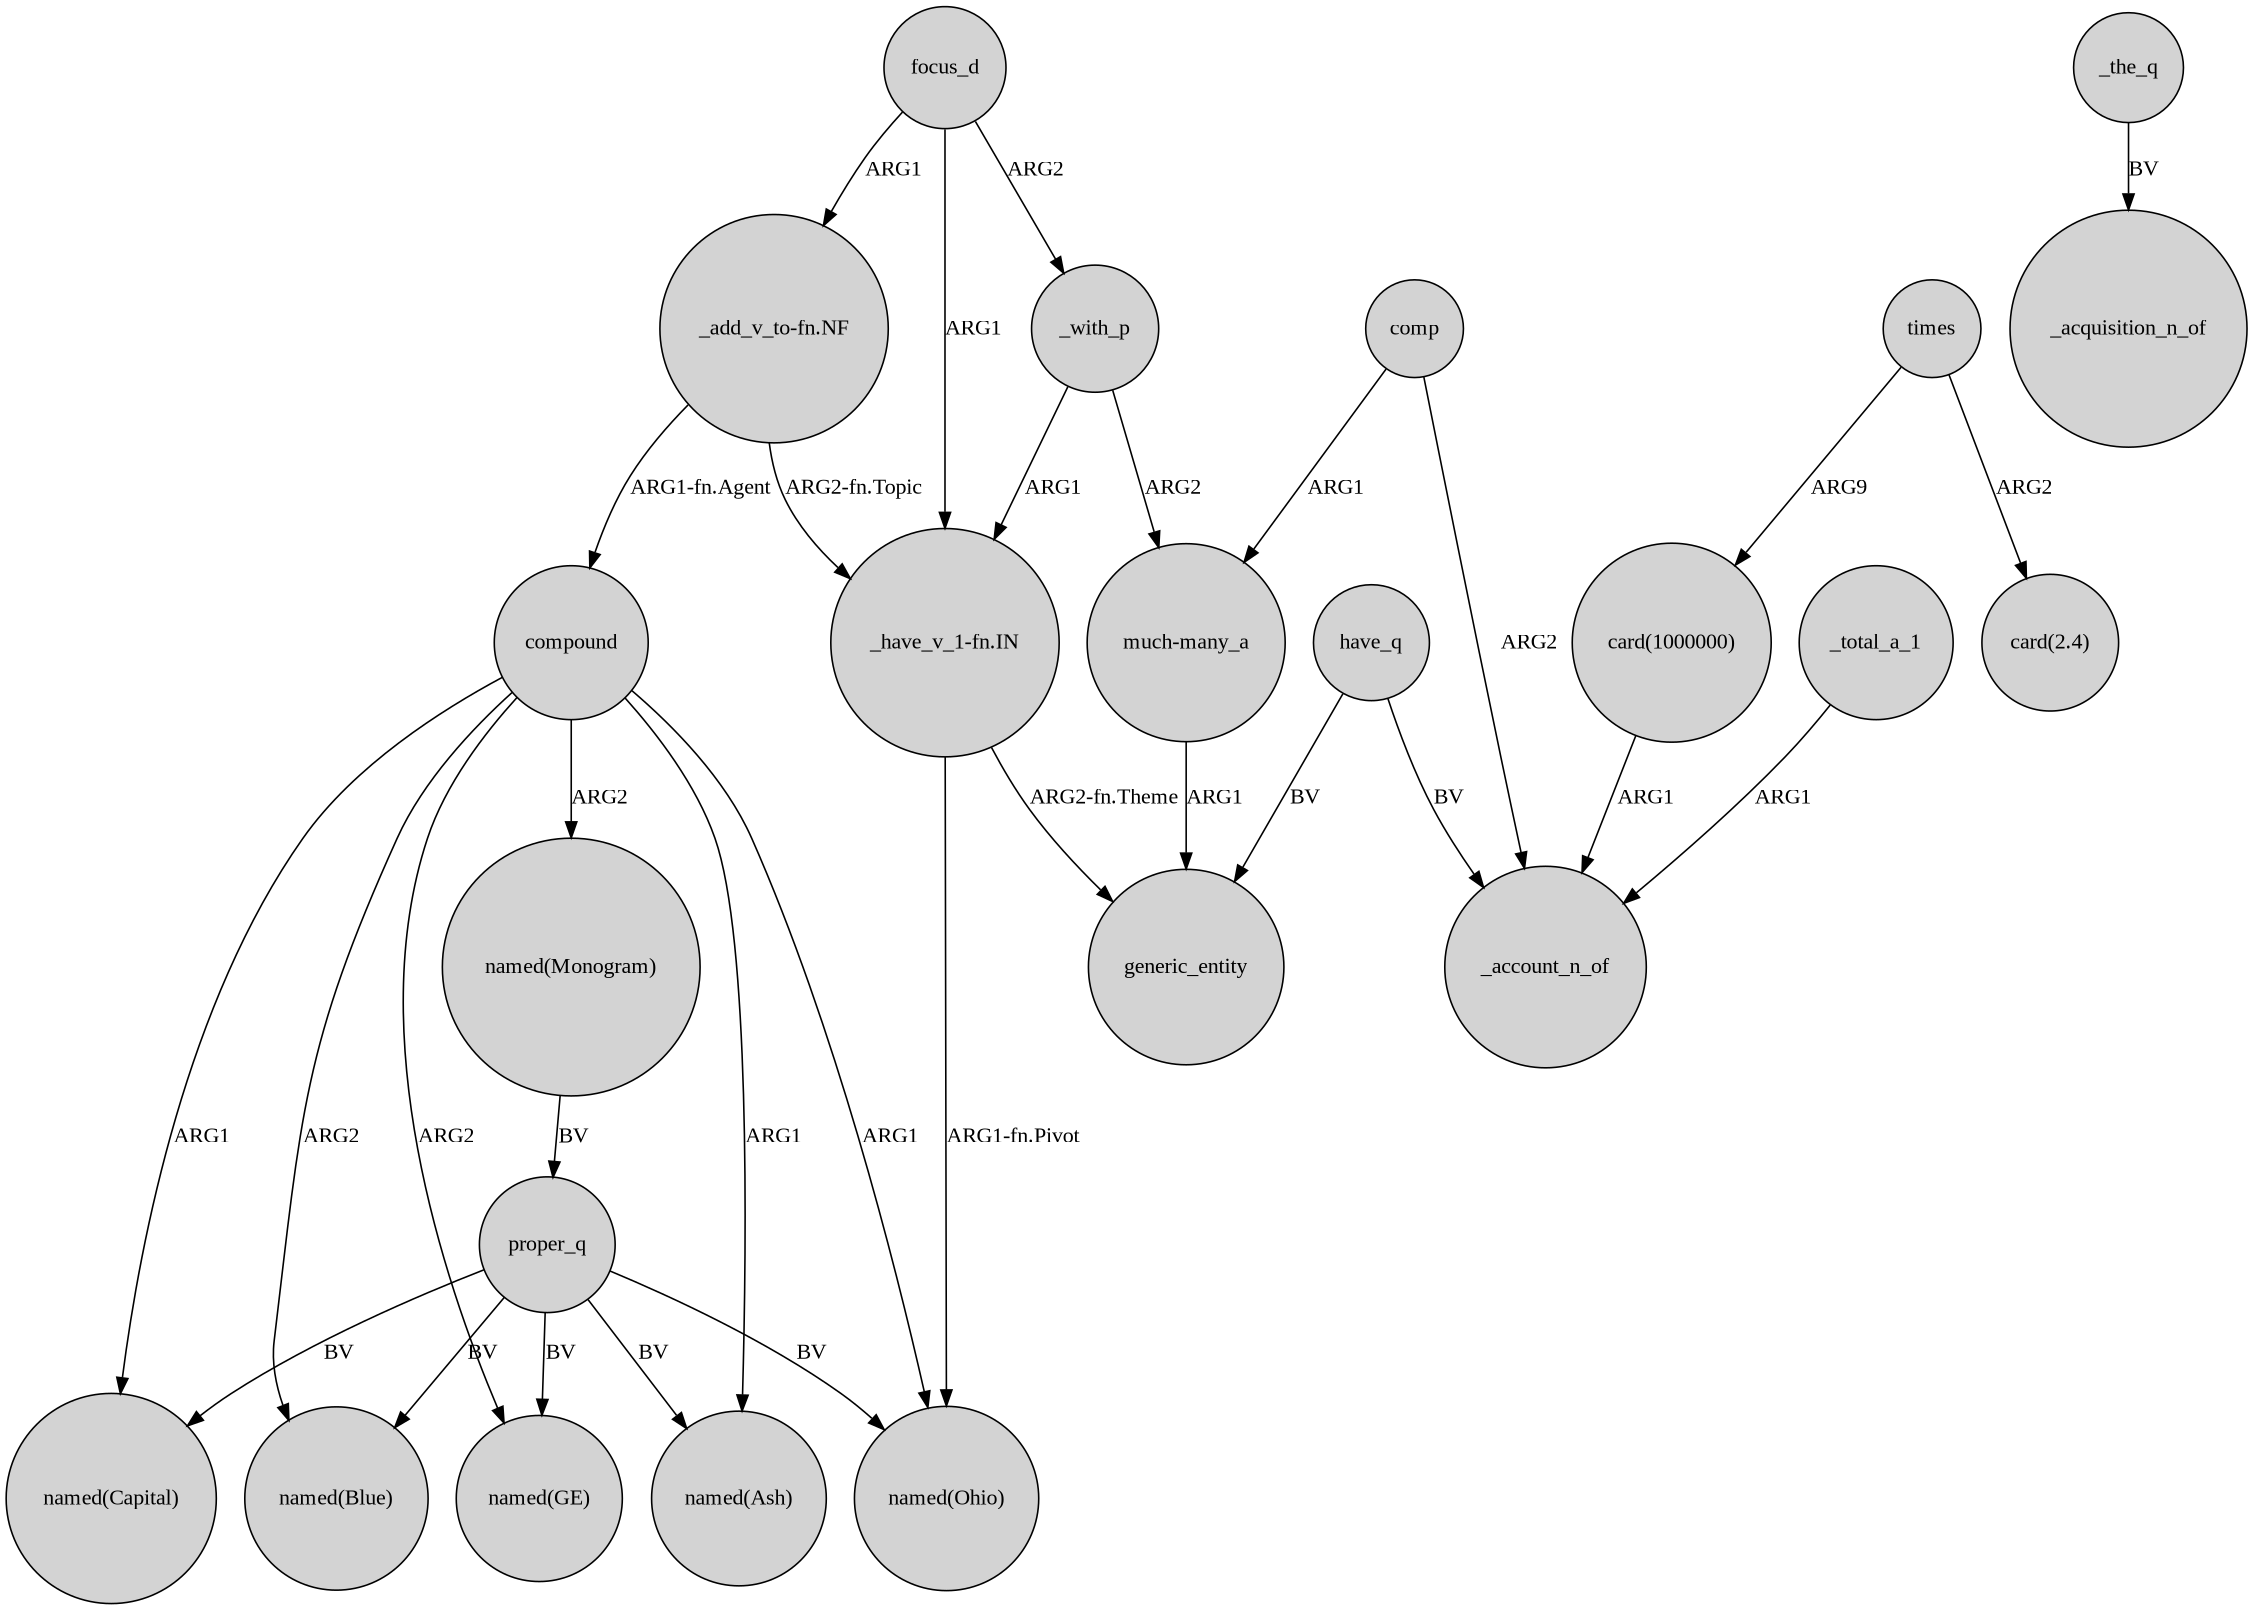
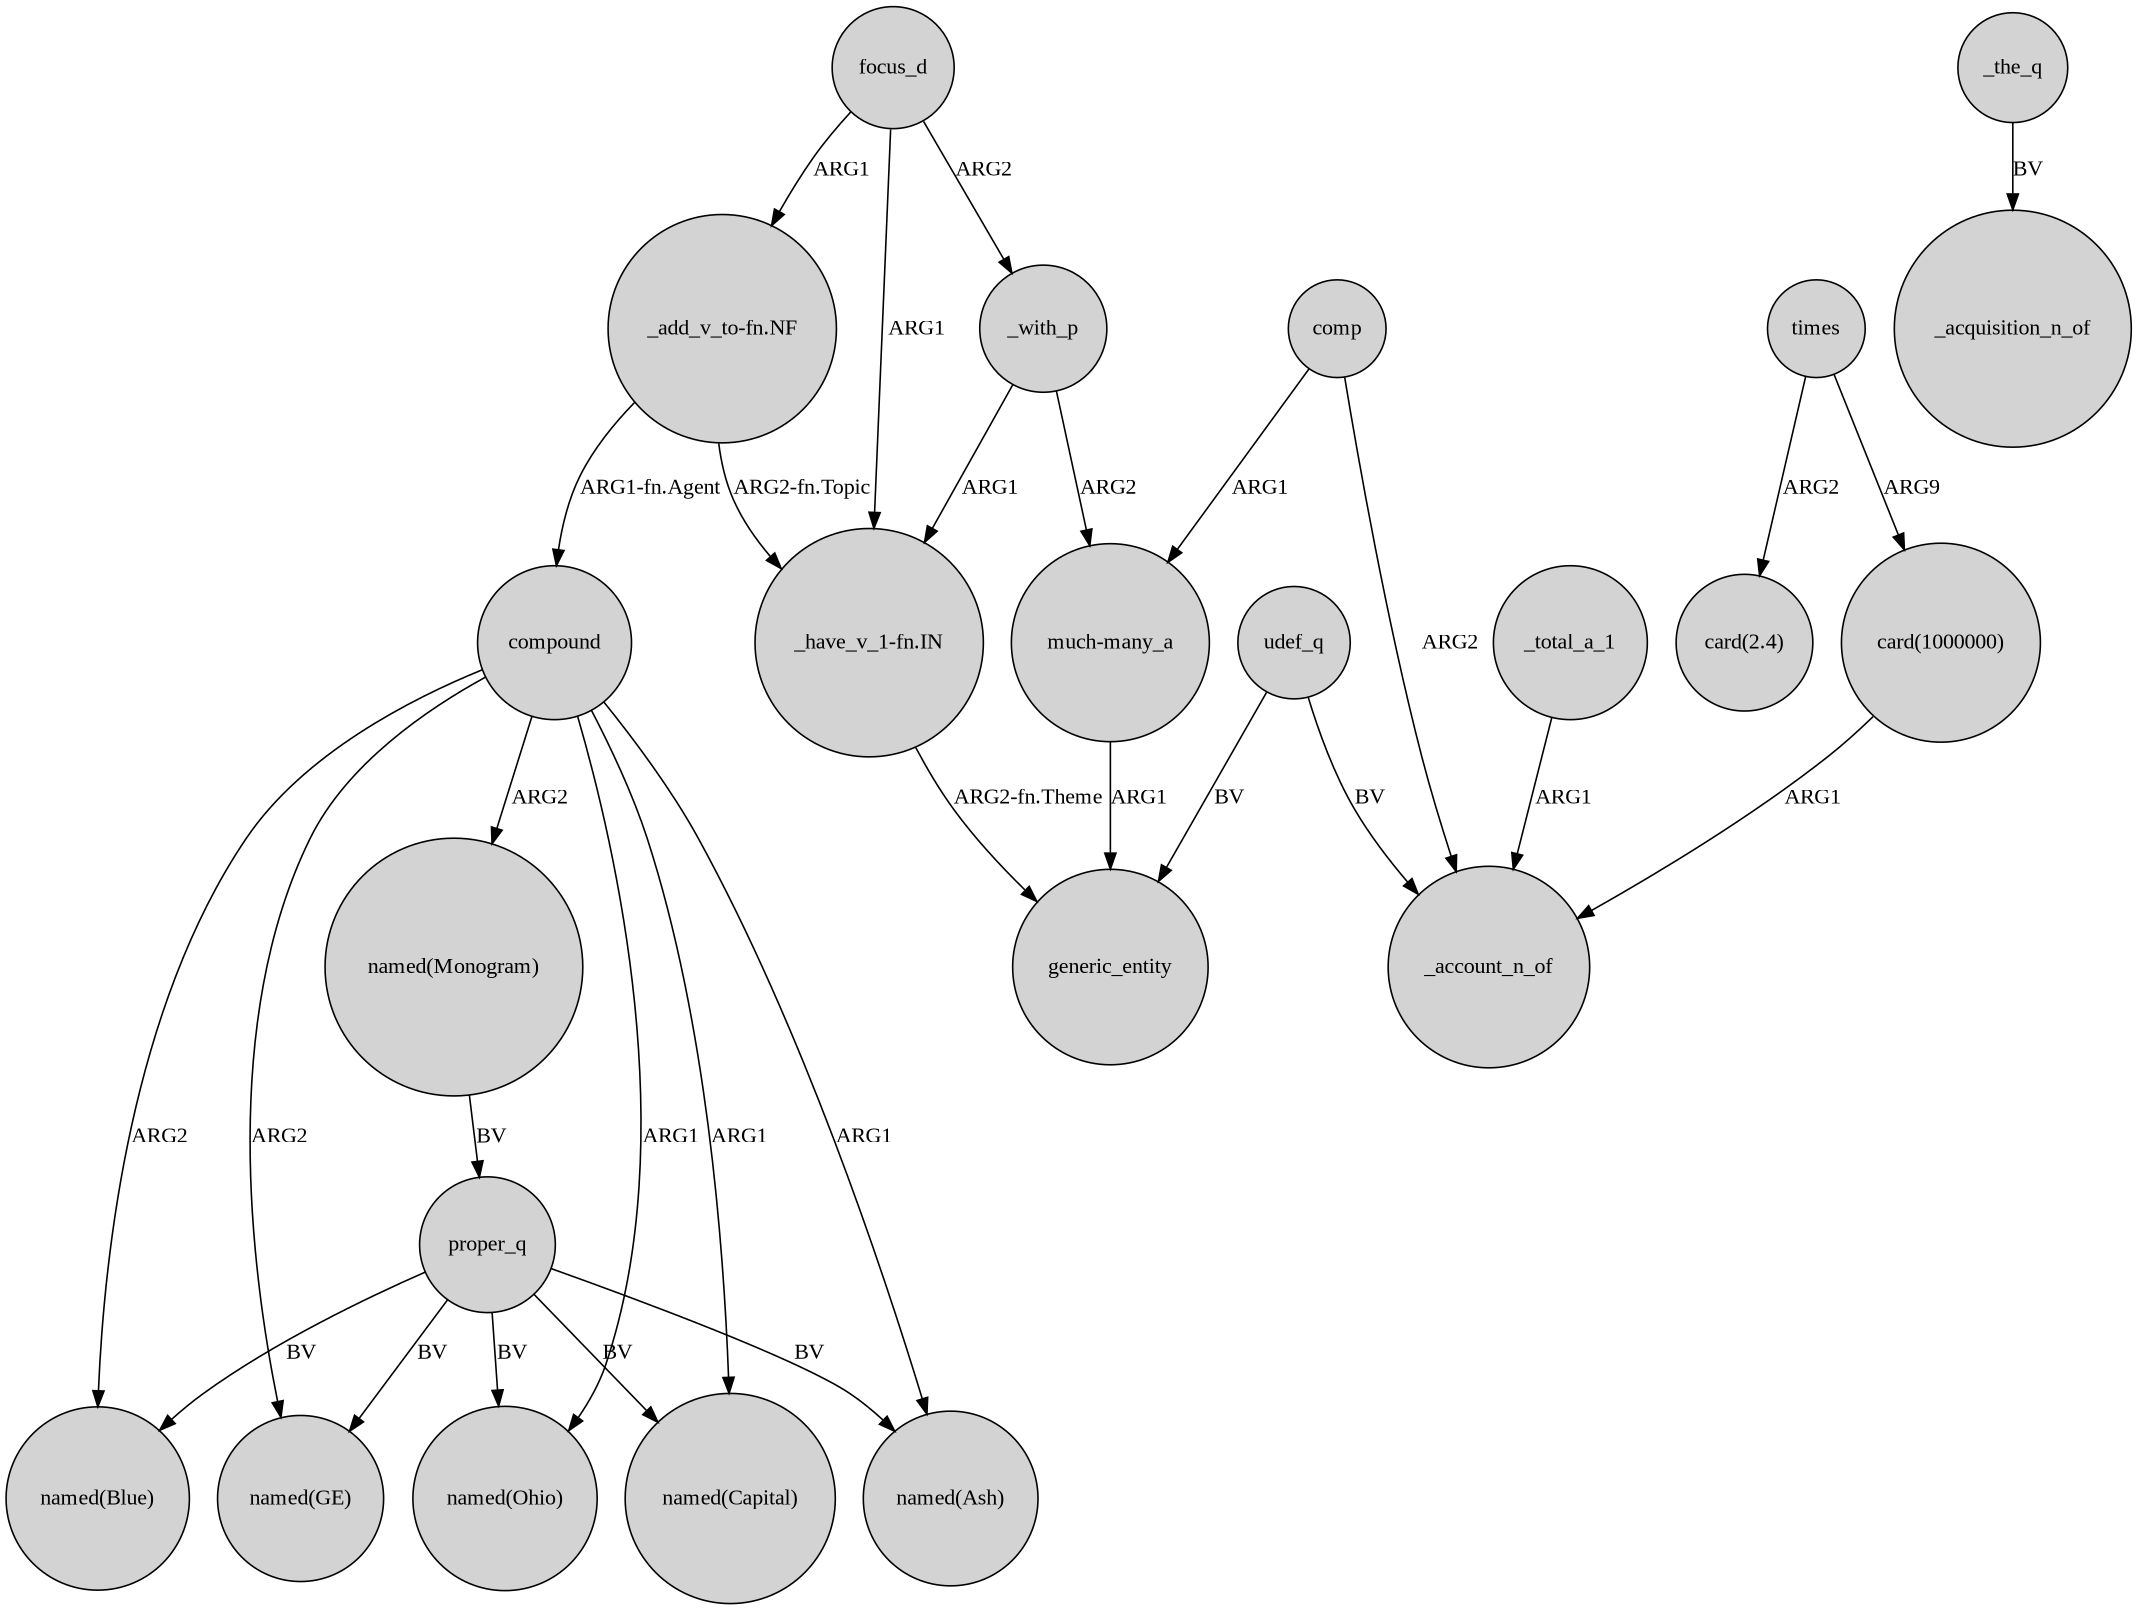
node "have_q": label "have_q" -> "udef_q"
edge "_have_v_1-fn.IN" -> "named(Ohio)": removed, label "ARG1-fn.Pivot"
